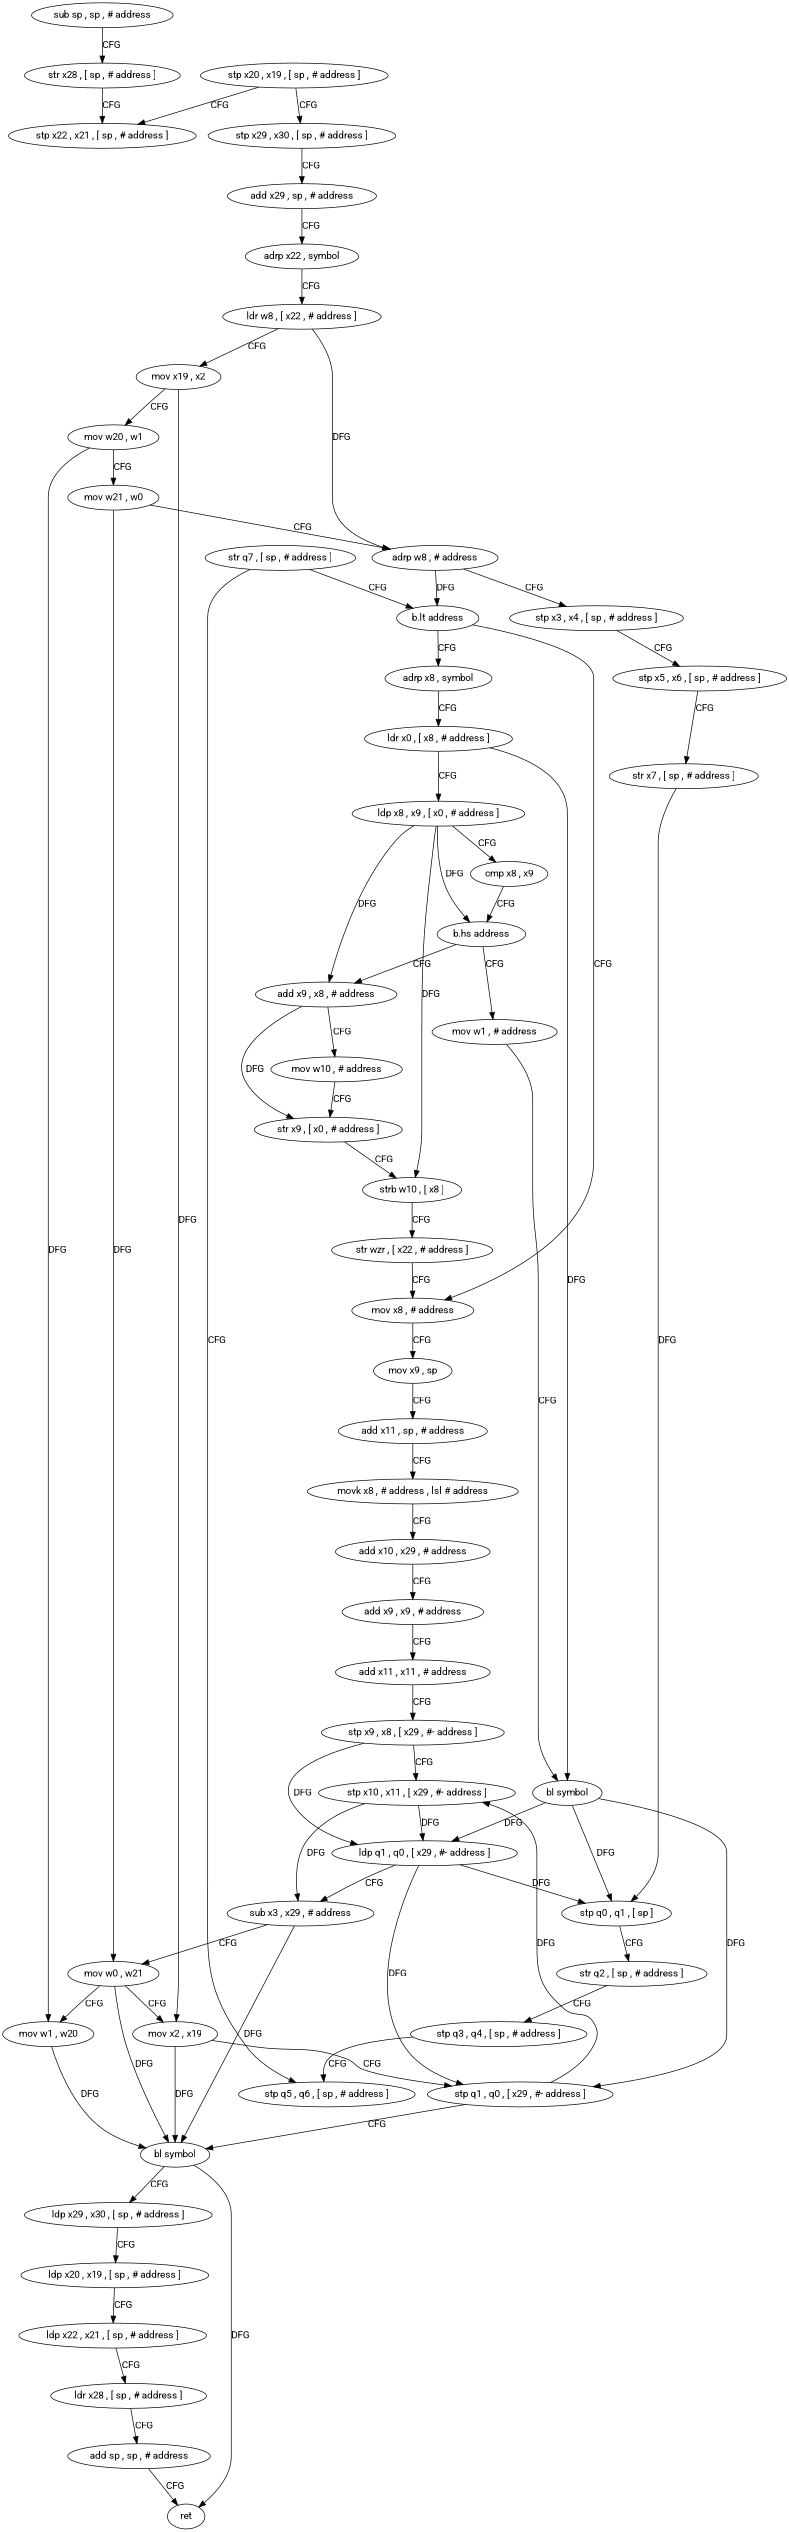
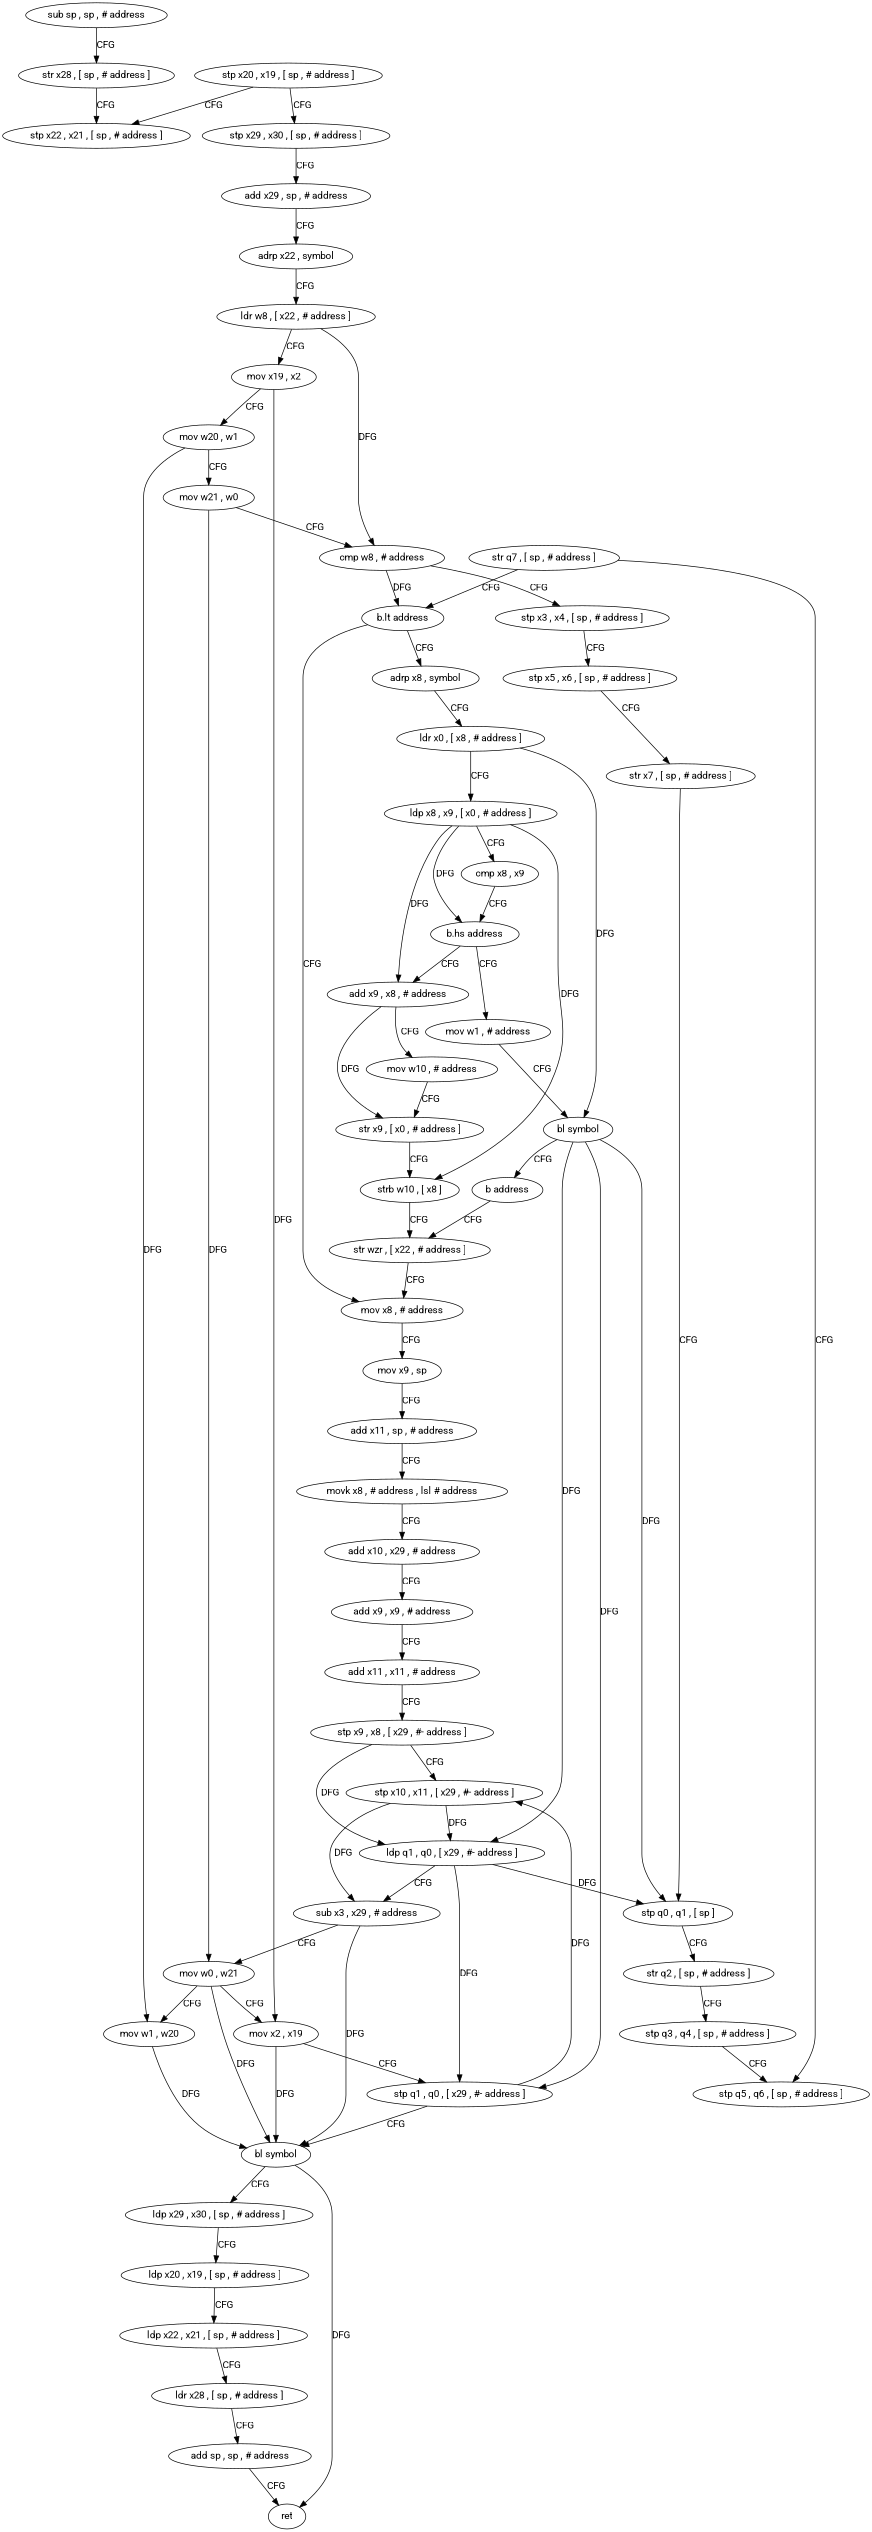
node "adrp w8 , # address": label "adrp w8 , # address" -> "cmp w8 , # address"
node "b address": added
edge "str x7 , [ sp , # address ]" -> "stp q0 , q1 , [ sp ]": label "DFG" -> "CFG"
